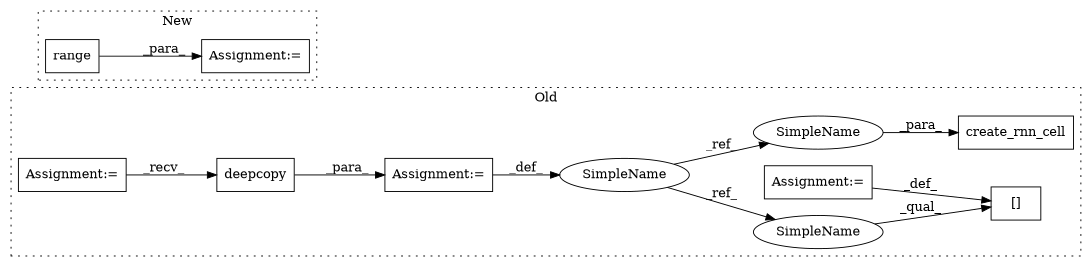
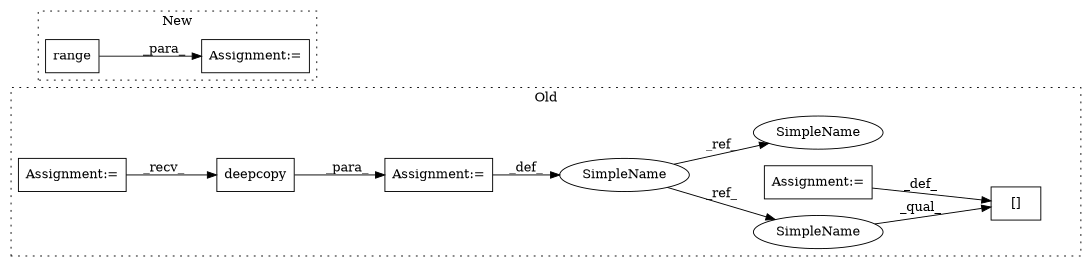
node "create_rnn_cell": removed
